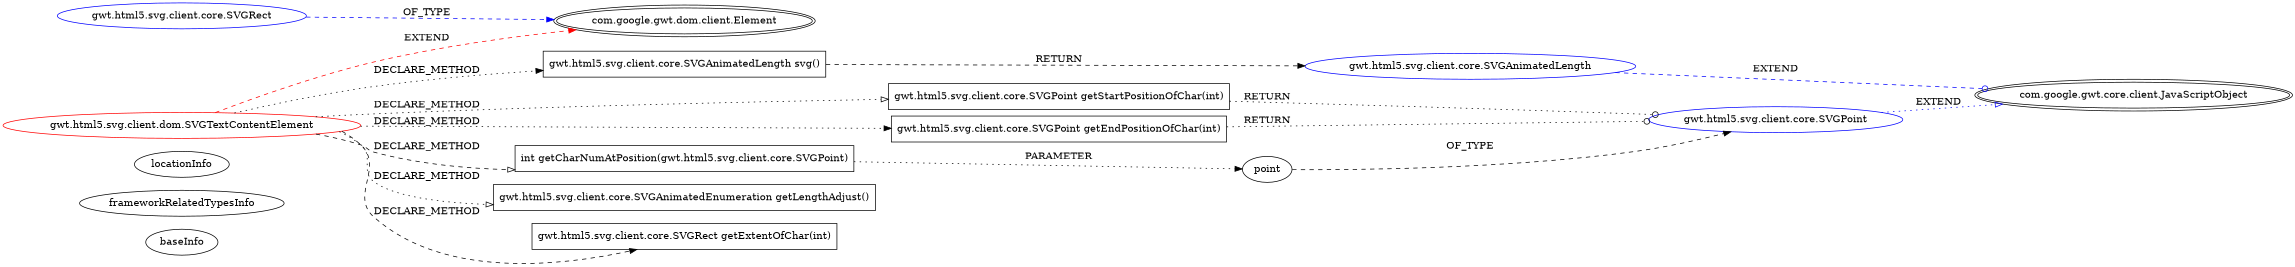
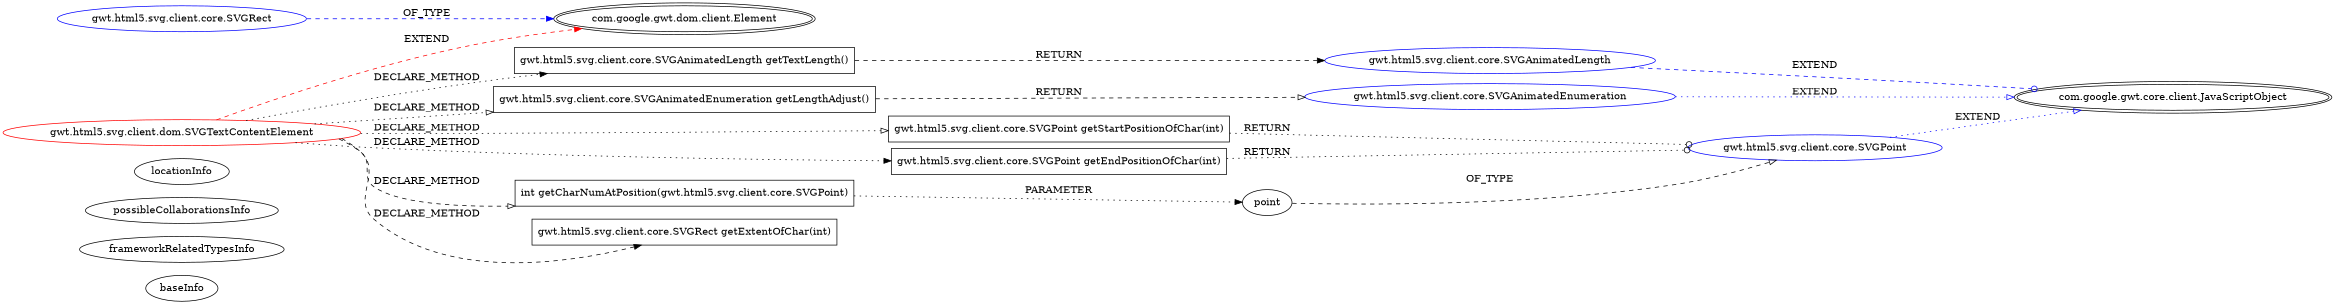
node "gwt.html5.svg.client.core.SVGAnimatedLength svg()": label "gwt.html5.svg.client.core.SVGAnimatedLength svg()" -> "gwt.html5.svg.client.core.SVGAnimatedLength getTextLength()"
node "gwt.html5.svg.client.core.SVGAnimatedEnumeration": added
edge "point" -> "gwt.html5.svg.client.core.SVGPoint": arrowhead normal -> onormal
node "possibleCollaborationsInfo": added
